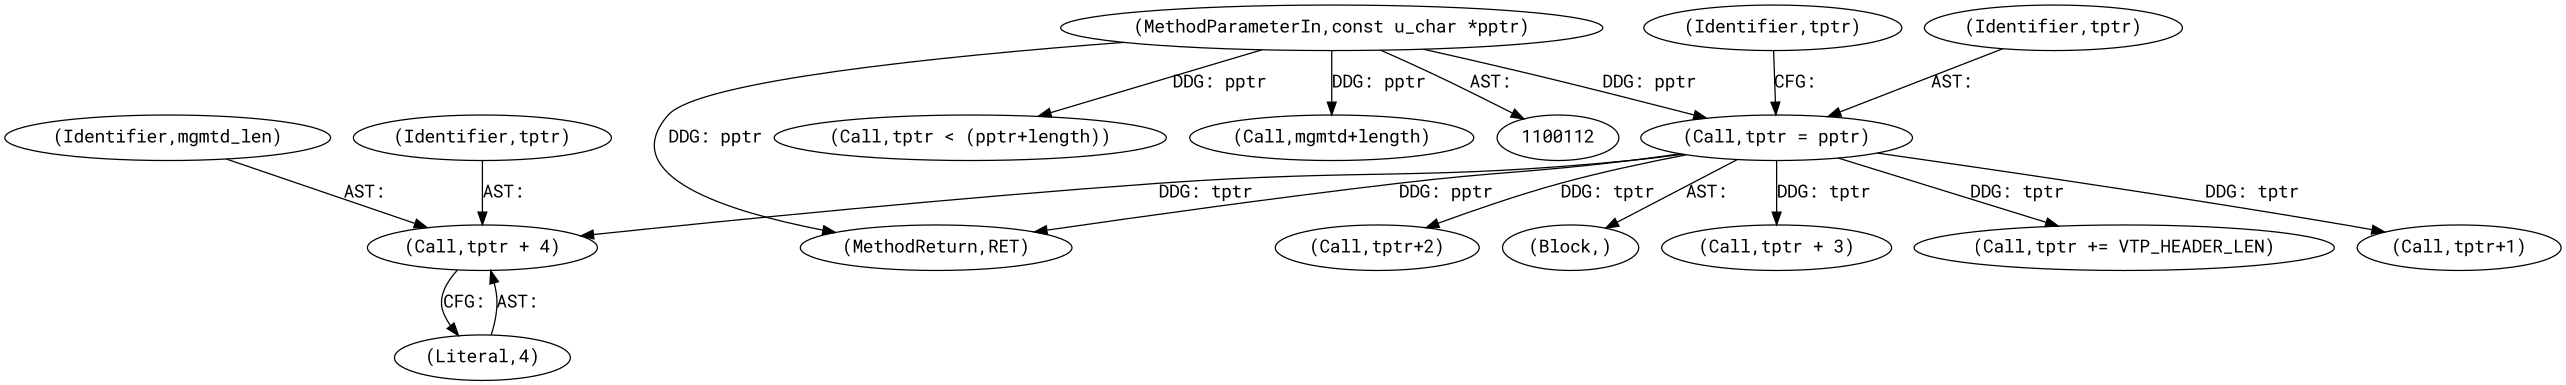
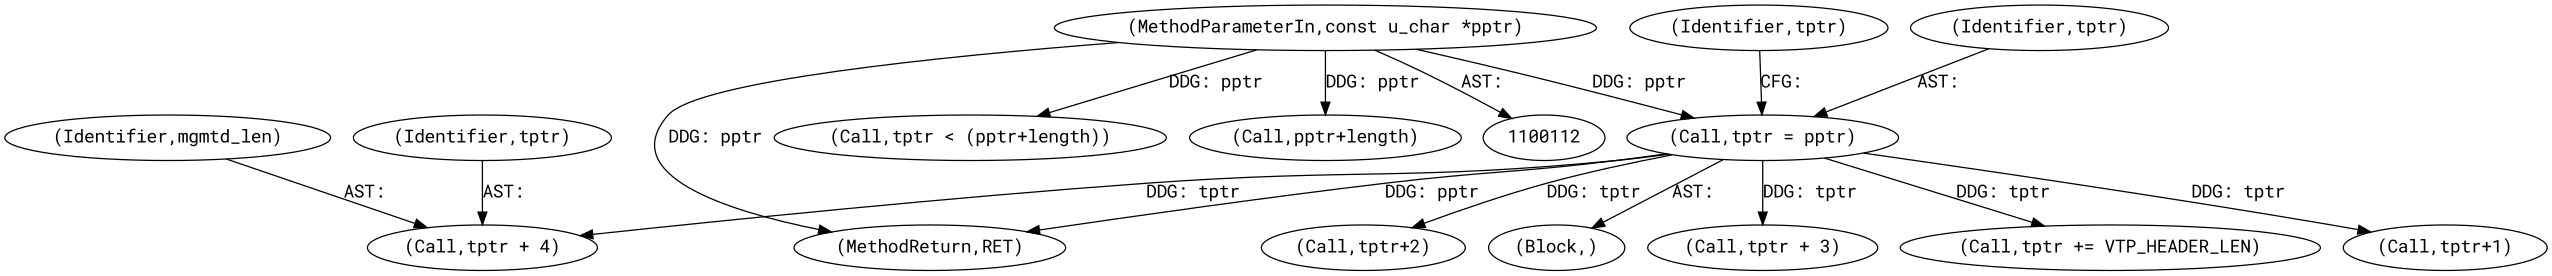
node "(Call,mgmtd+length)": label "(Call,mgmtd+length)" -> "(Call,pptr+length)"
node "(Literal,4)": removed
